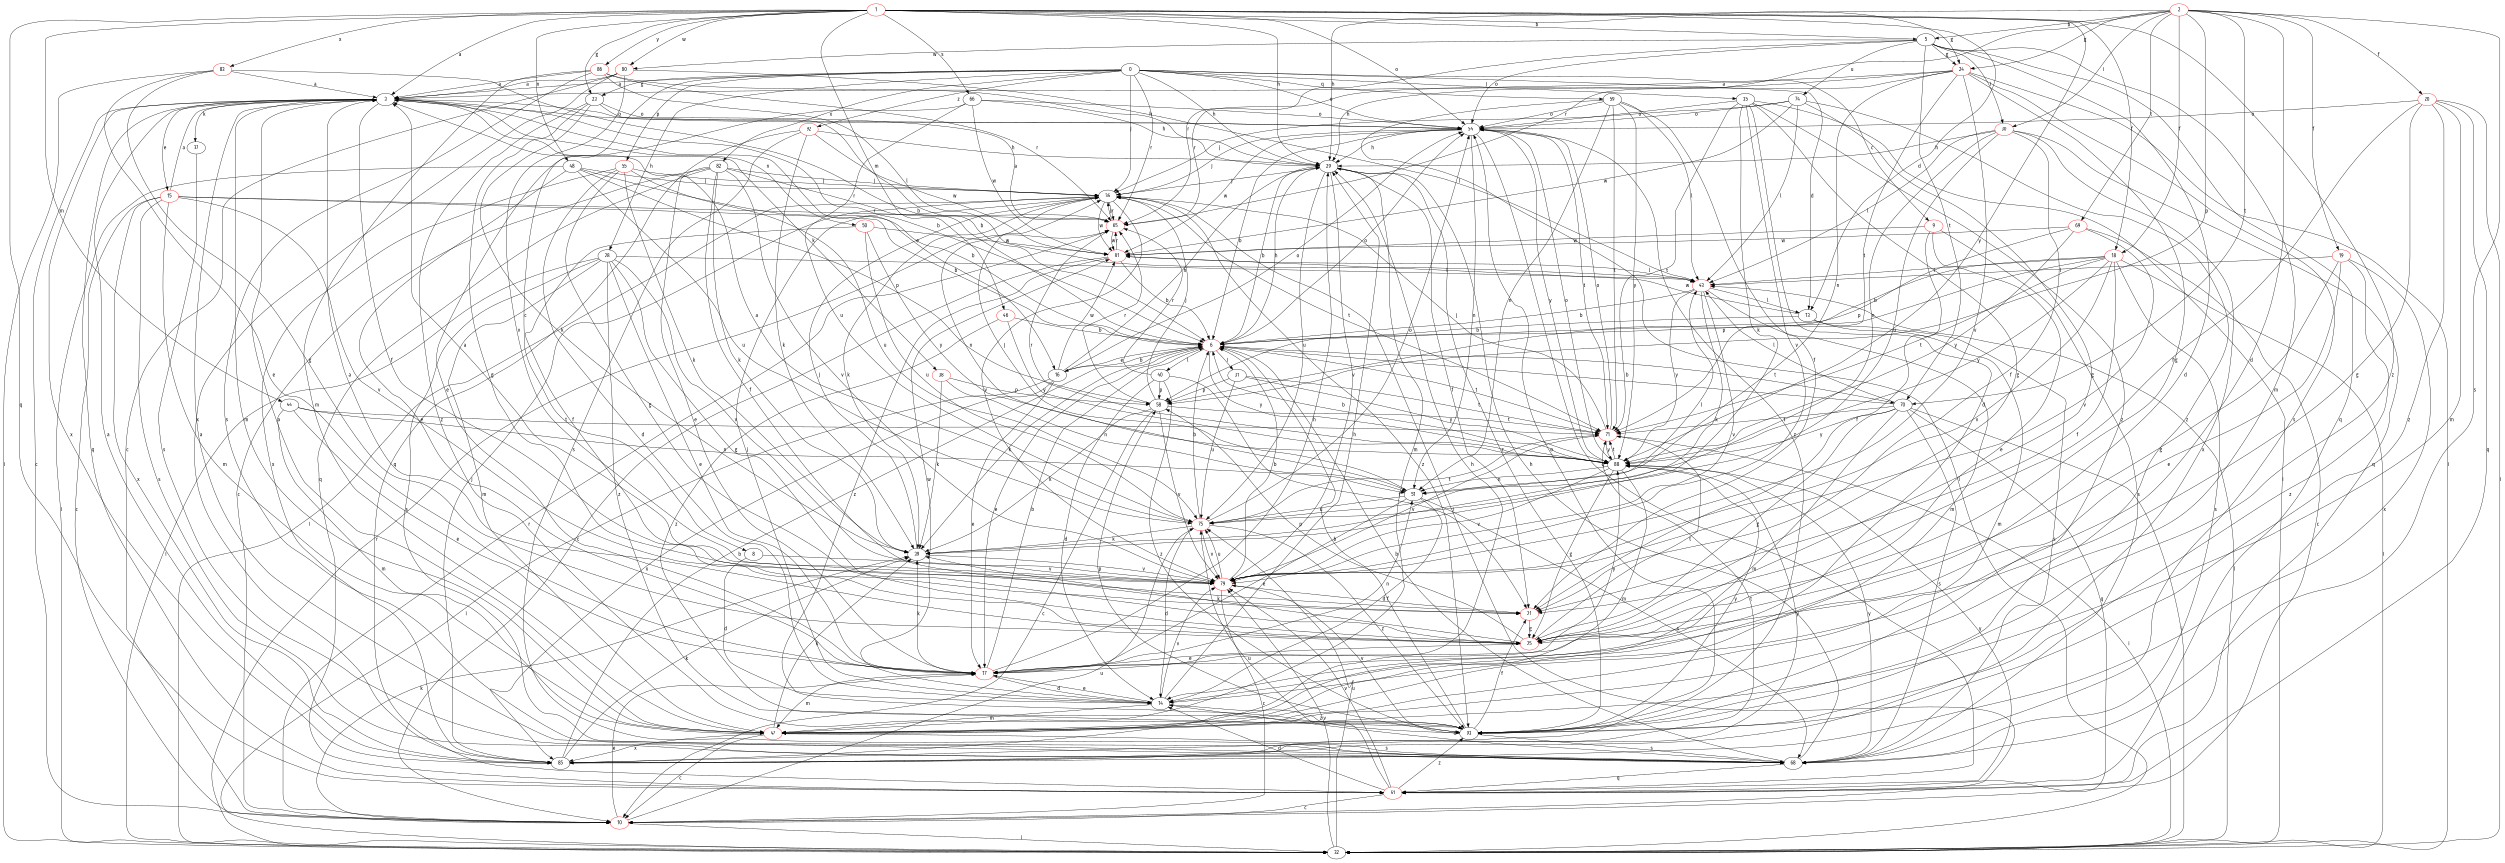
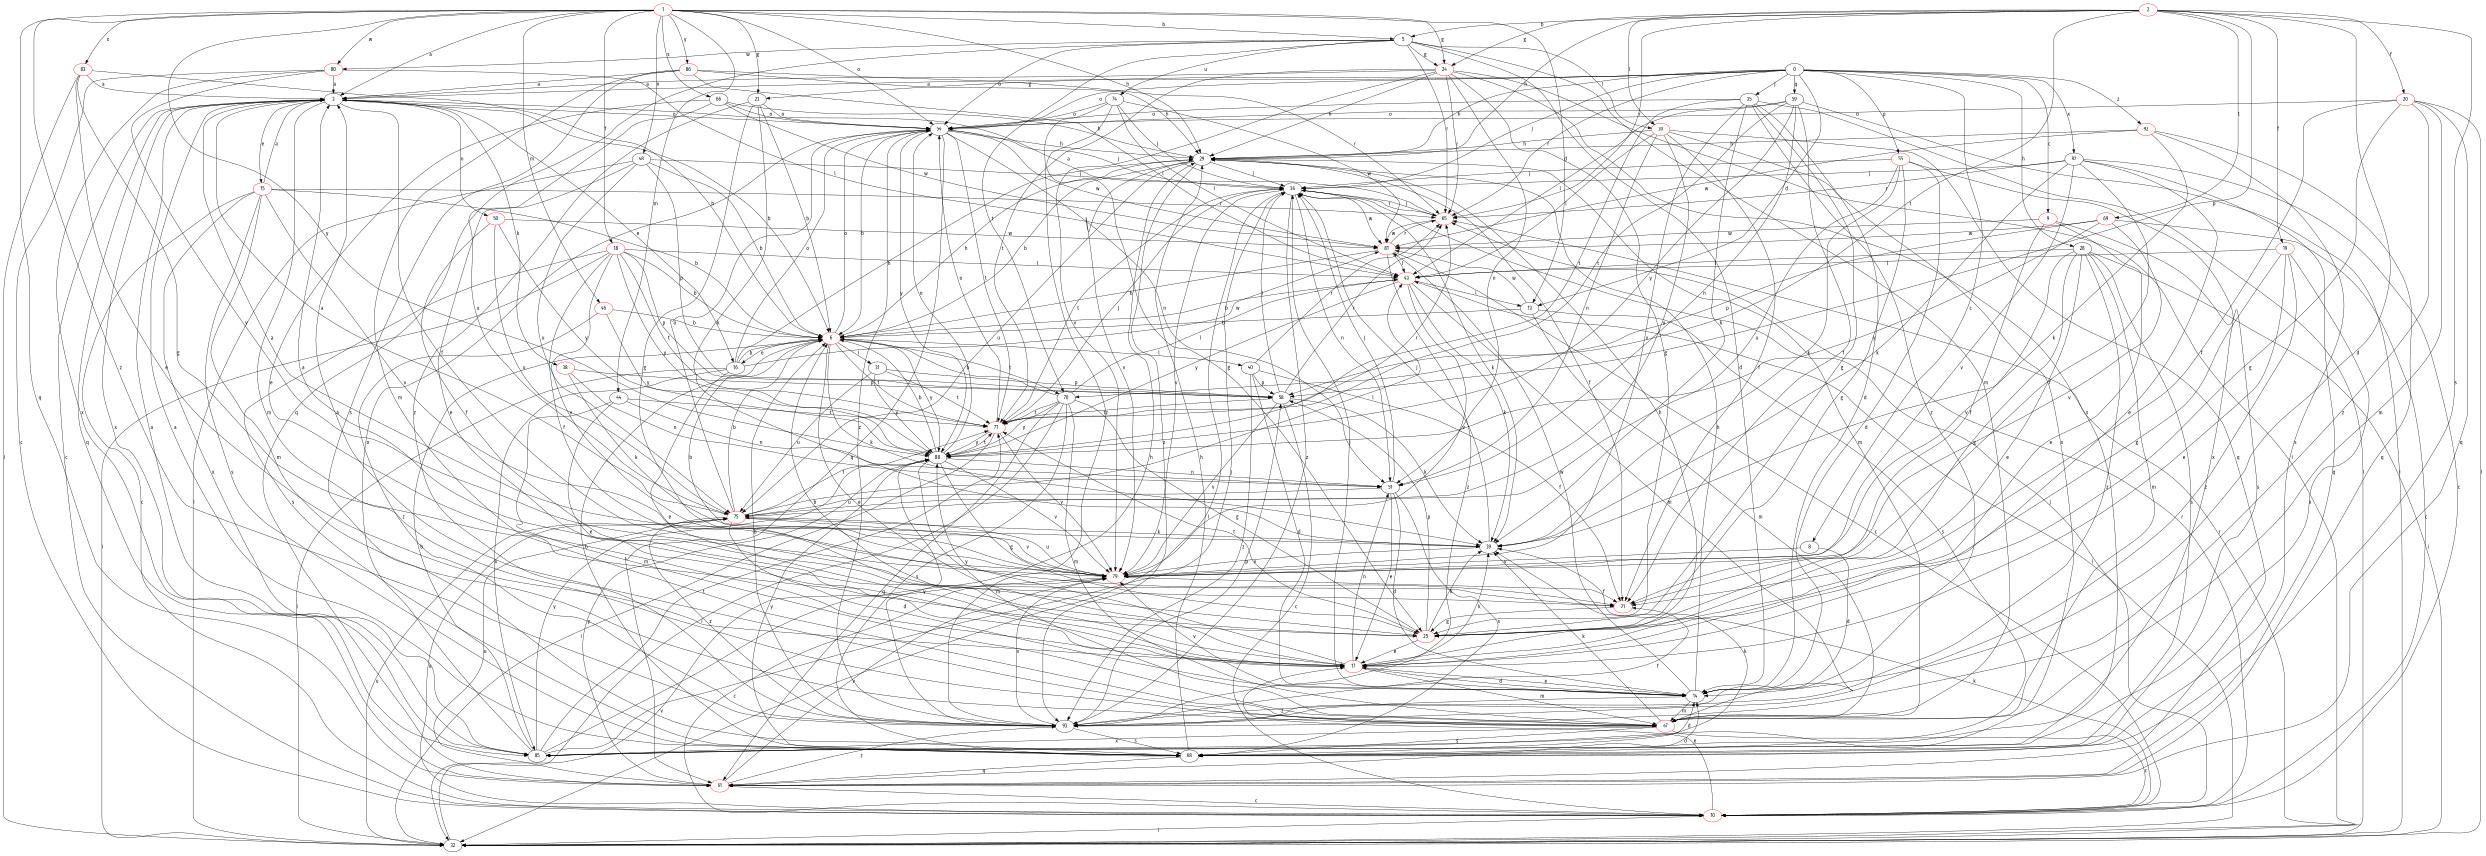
edge "2" -> "18": removed, label "f"
node "37": removed
